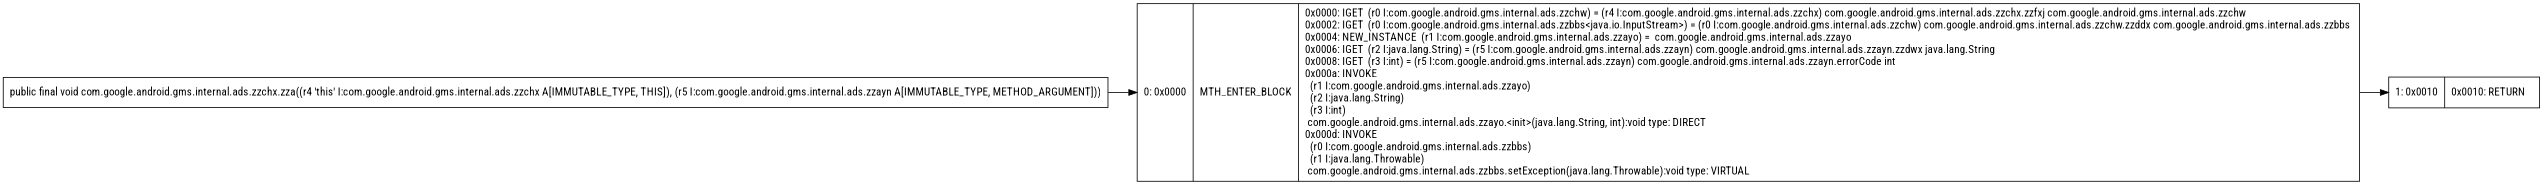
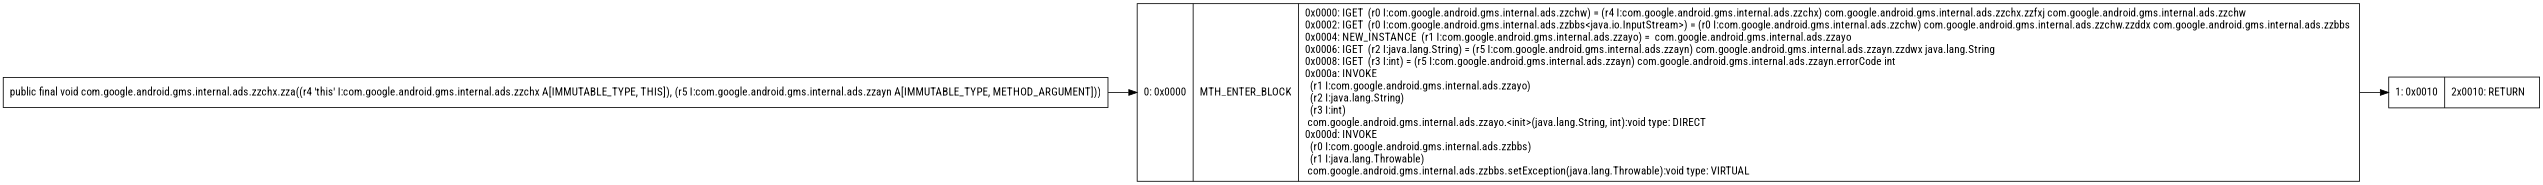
node "1: 0x0010": text "0x0010: RETURN" -> "2x0010: RETURN"
